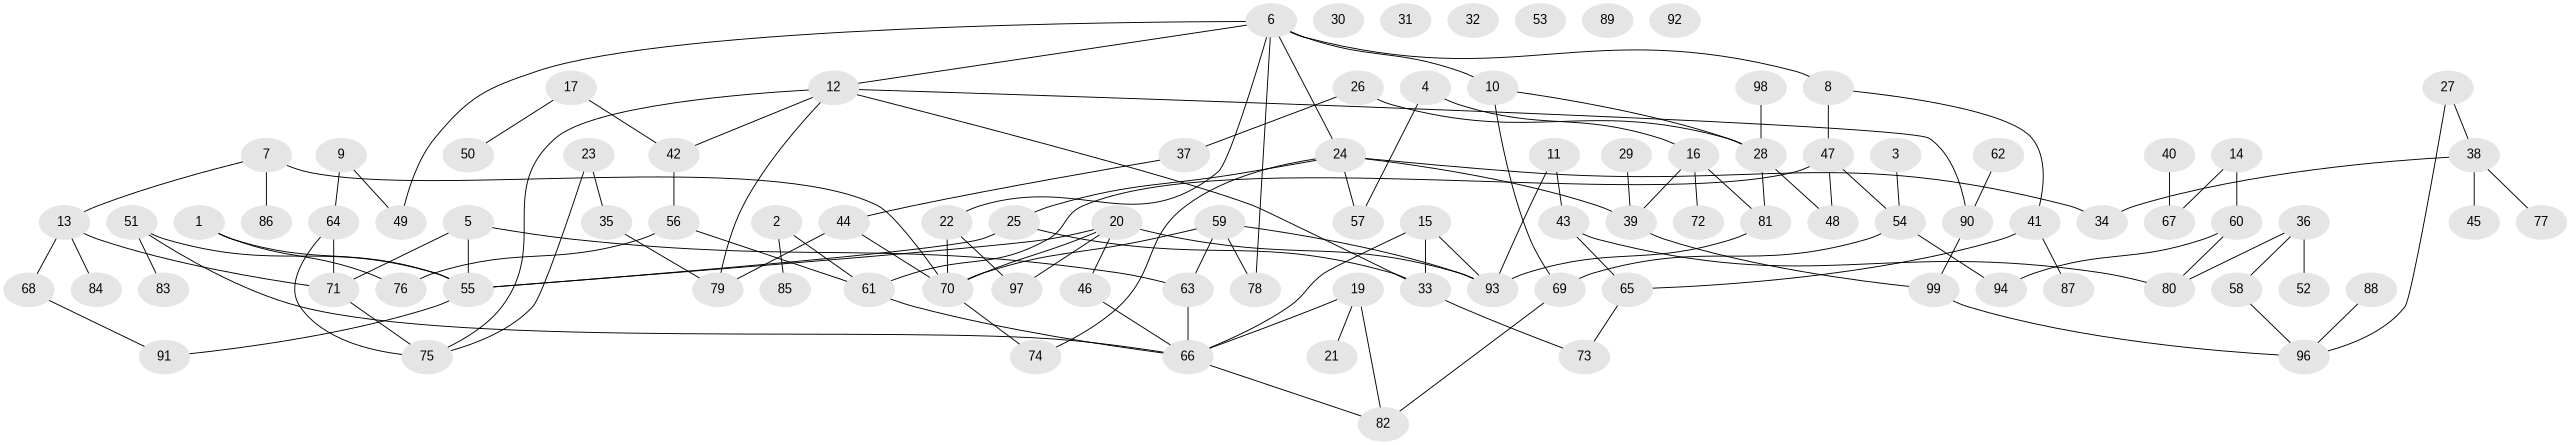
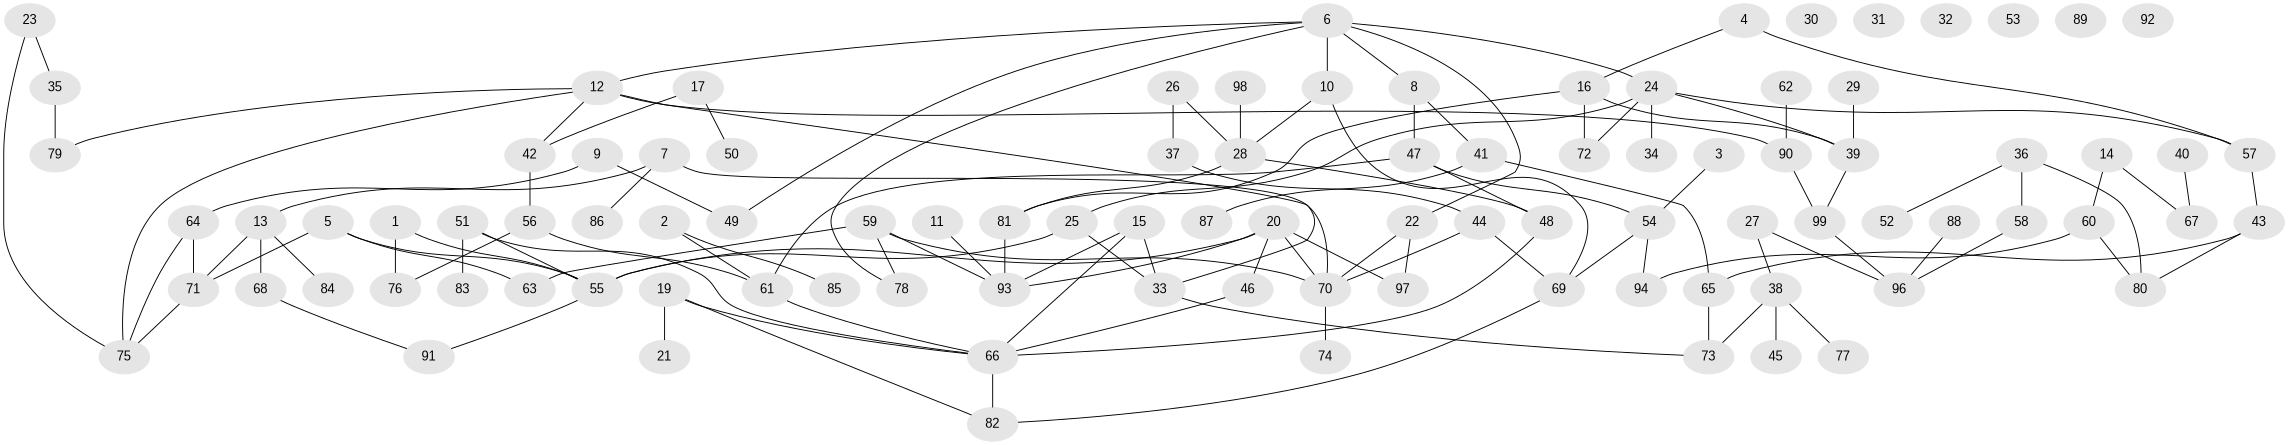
edge "38" -- "34": now "38" -- "73"
edge "11" -- "43": now "57" -- "43"
edge "24" -- "74": now "24" -- "72"
edge "44" -- "79": now "44" -- "69"
edge "63" -- "66": now "48" -- "66"
